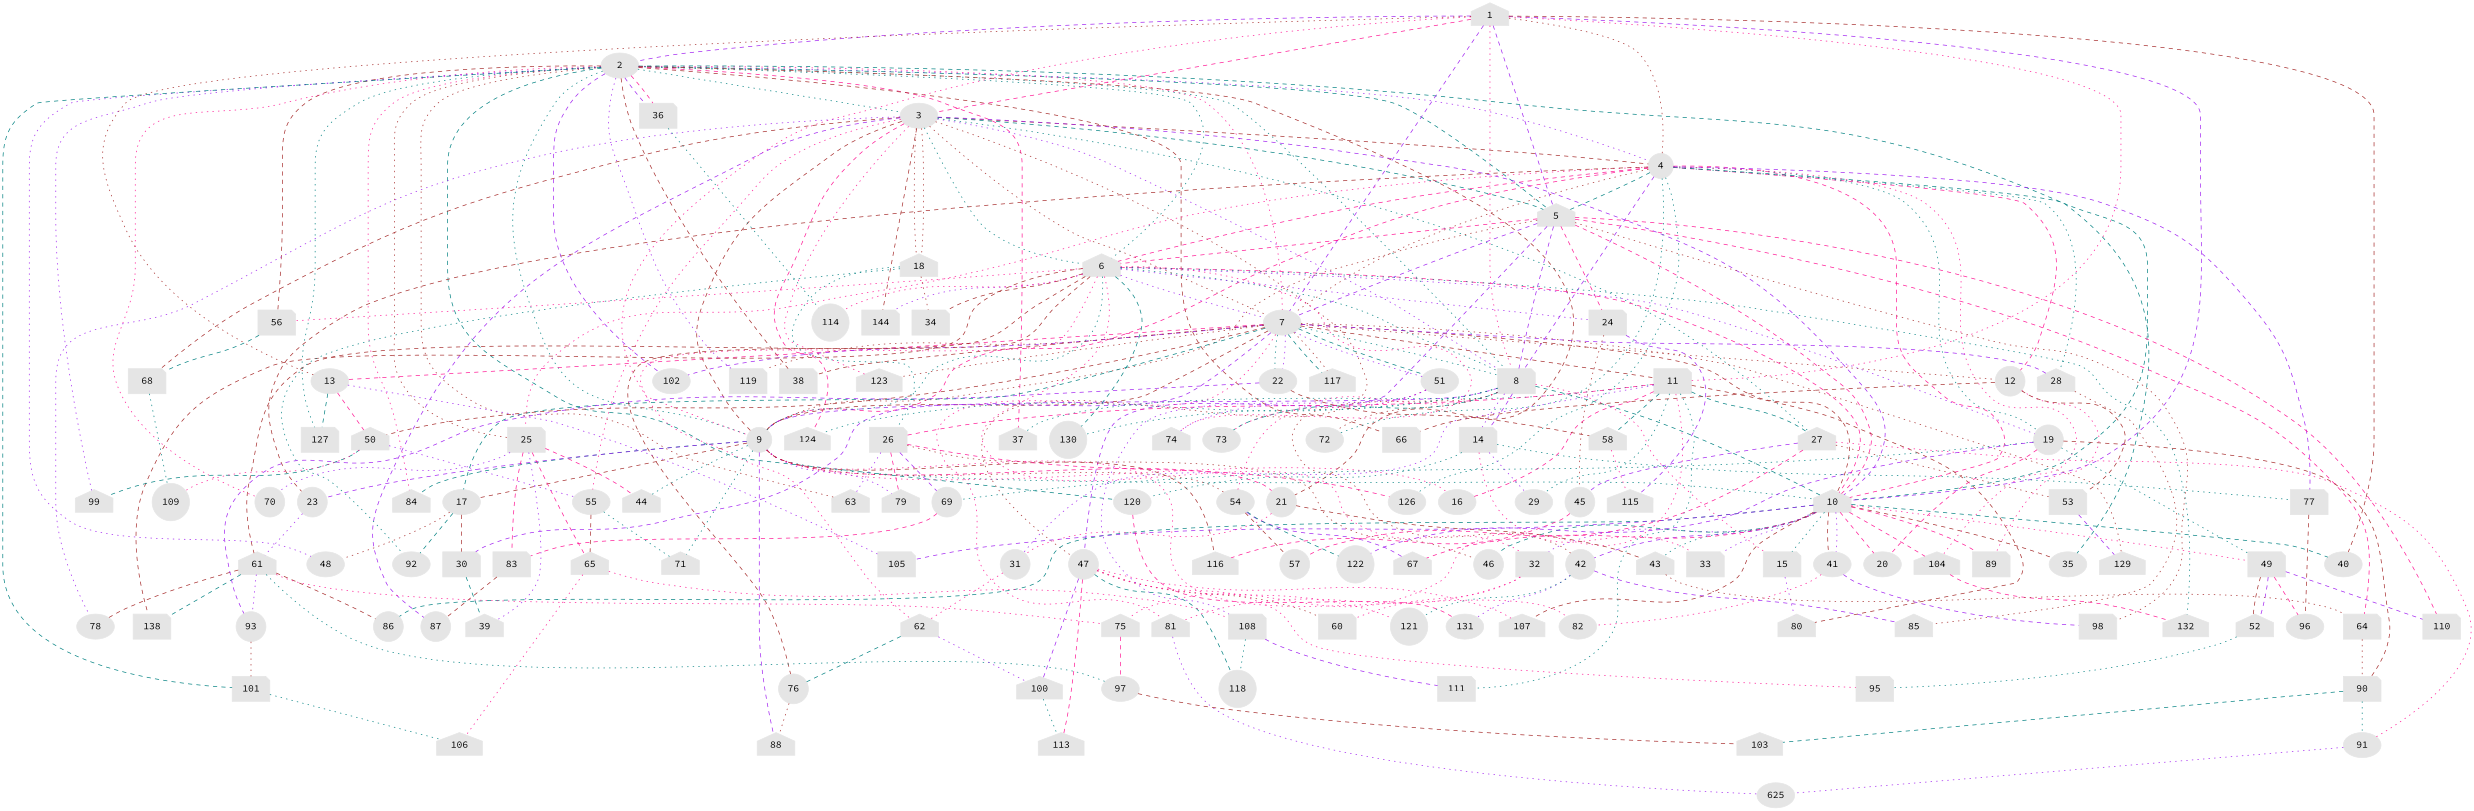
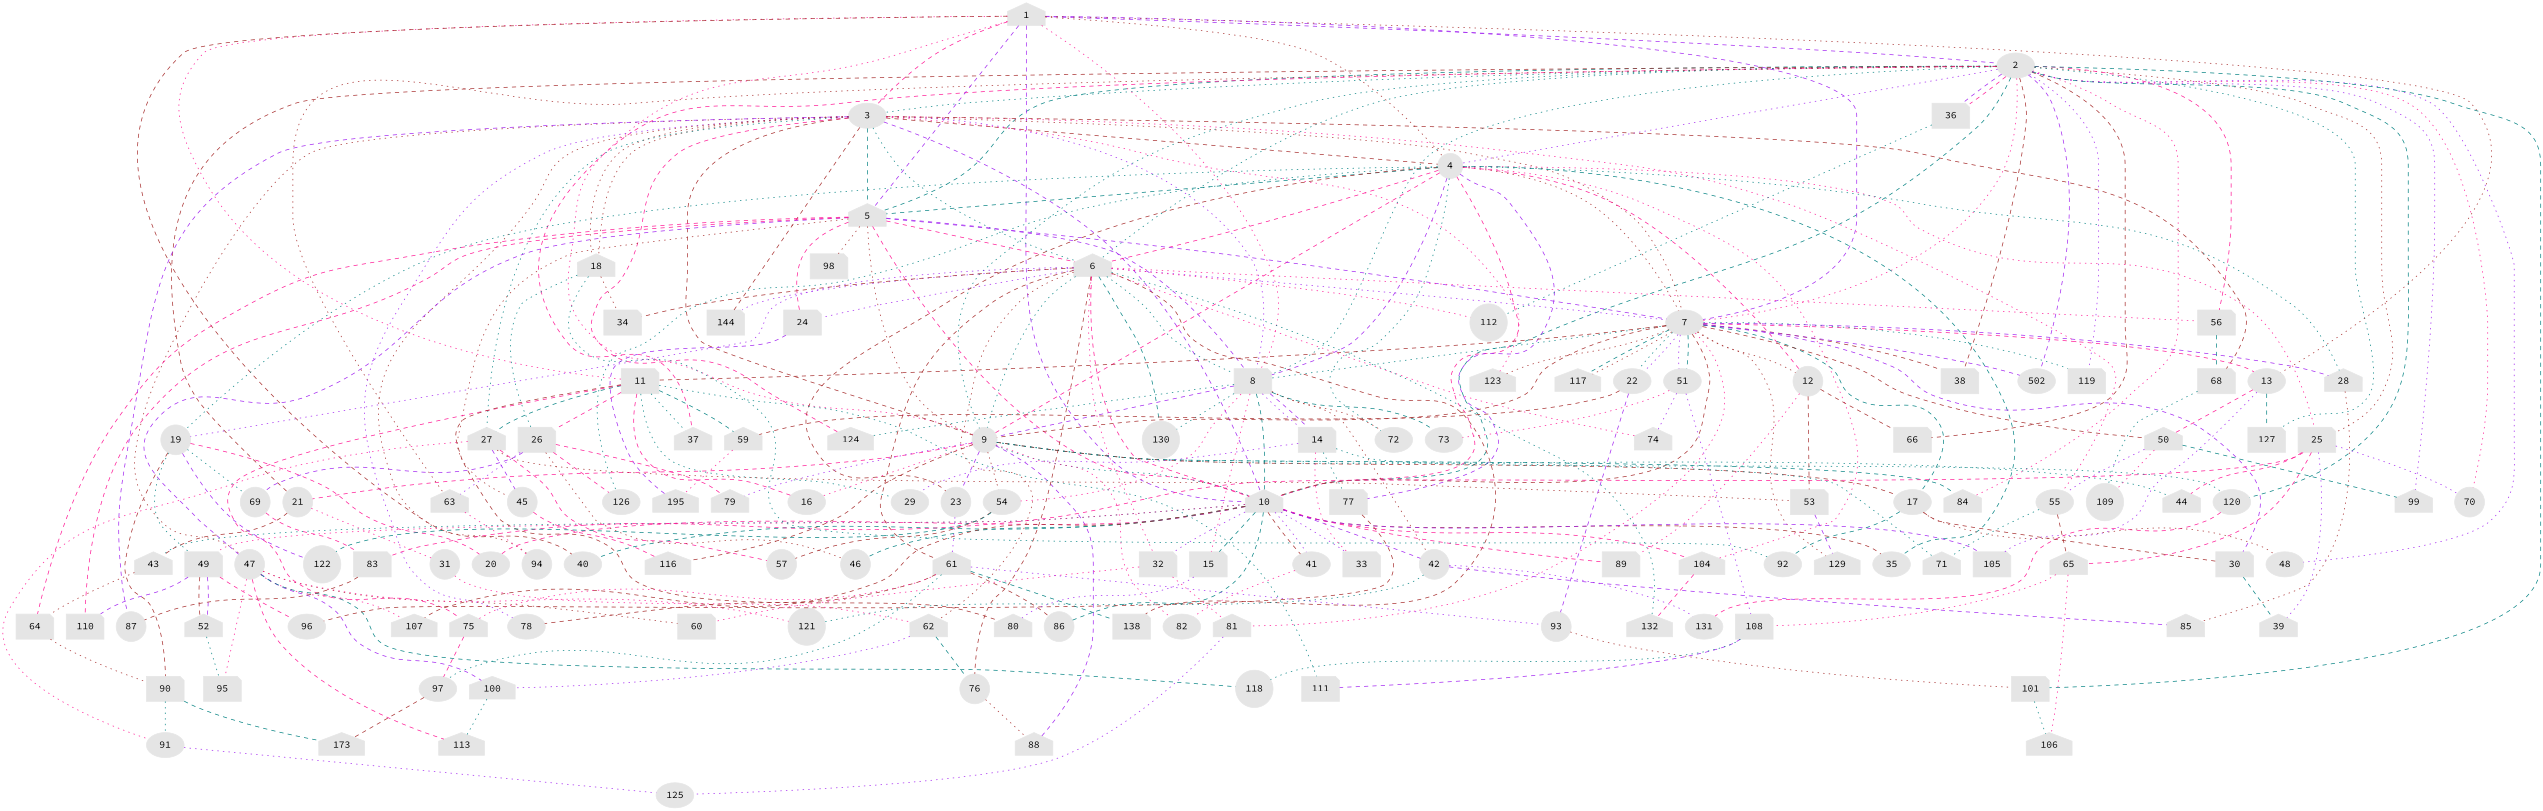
edge "2" -- "56": color brown -> deeppink
node "114": label "114" -> "112"
edge "7" -- "119": color brown -> teal
node "102": label "102" -> "502"
edge "24" -- "45": now "5" -- "45"
edge "6" -- "62": color deeppink -> brown
node "58": label "58" -> "59"
edge "11" -- "31": removed
node "115": label "115" -> "195"
edge "10" -- "15": style dotted -> dashed
edge "11" -- "75": style dotted -> dashed
node "94": added
node "67": removed
edge "41" -- "98": removed
node "103": label "103" -> "173"
node "625": label "625" -> "125"
